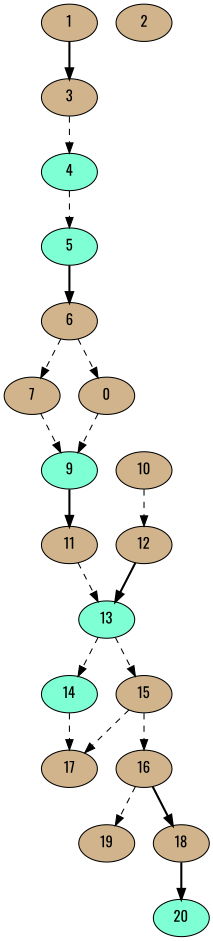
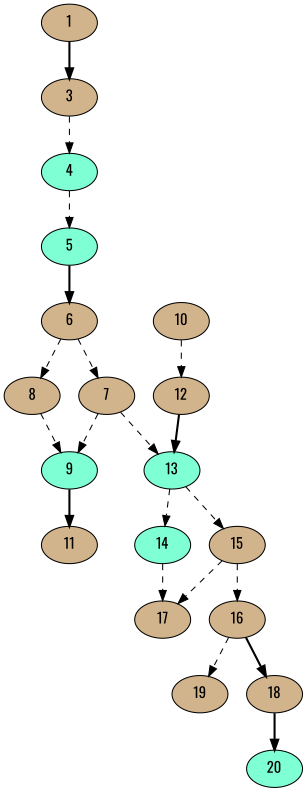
node "2": removed
node "0": label "0" -> "8"
edge "11" -> "13": now "7" -> "13"
